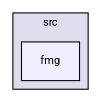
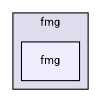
cluster "src": label "src" -> "fmg"
